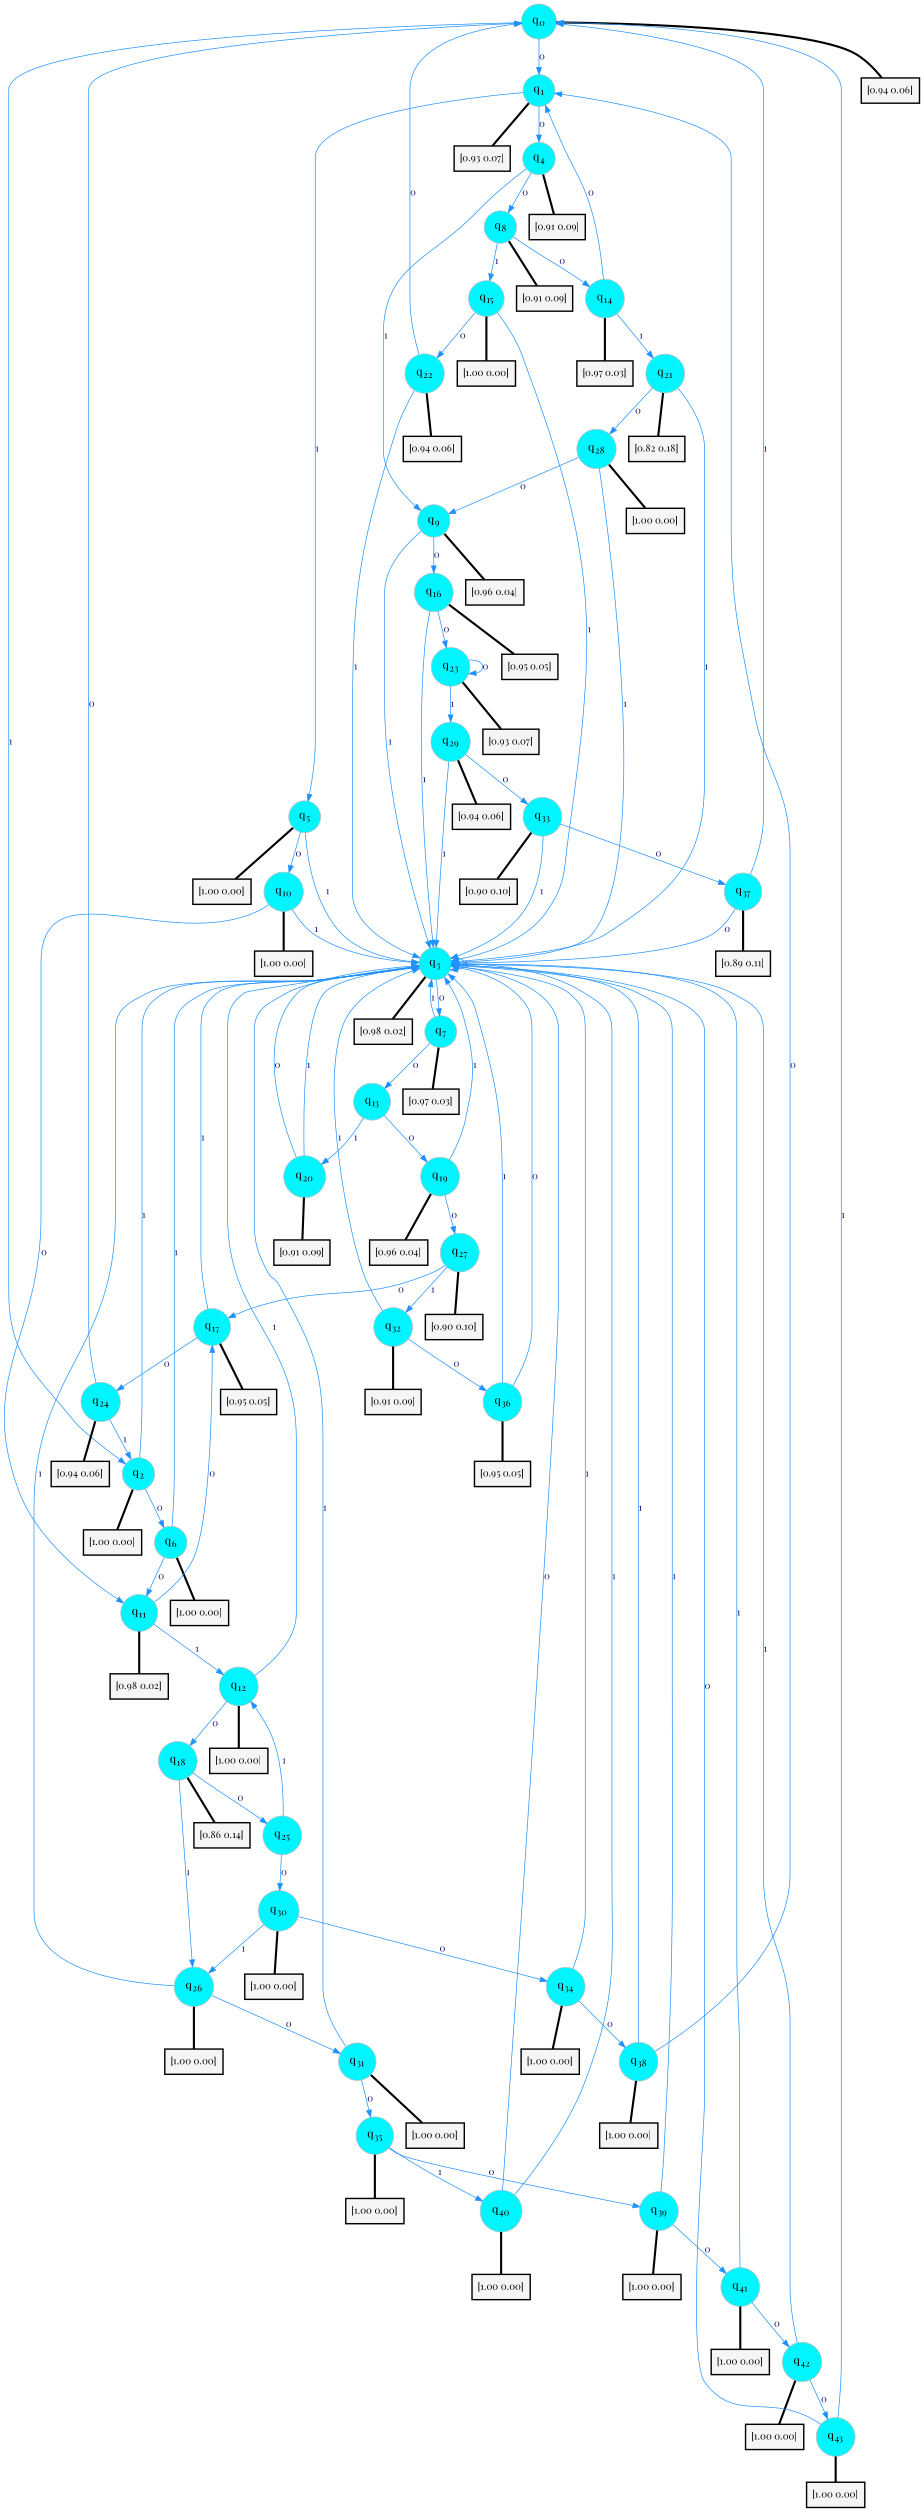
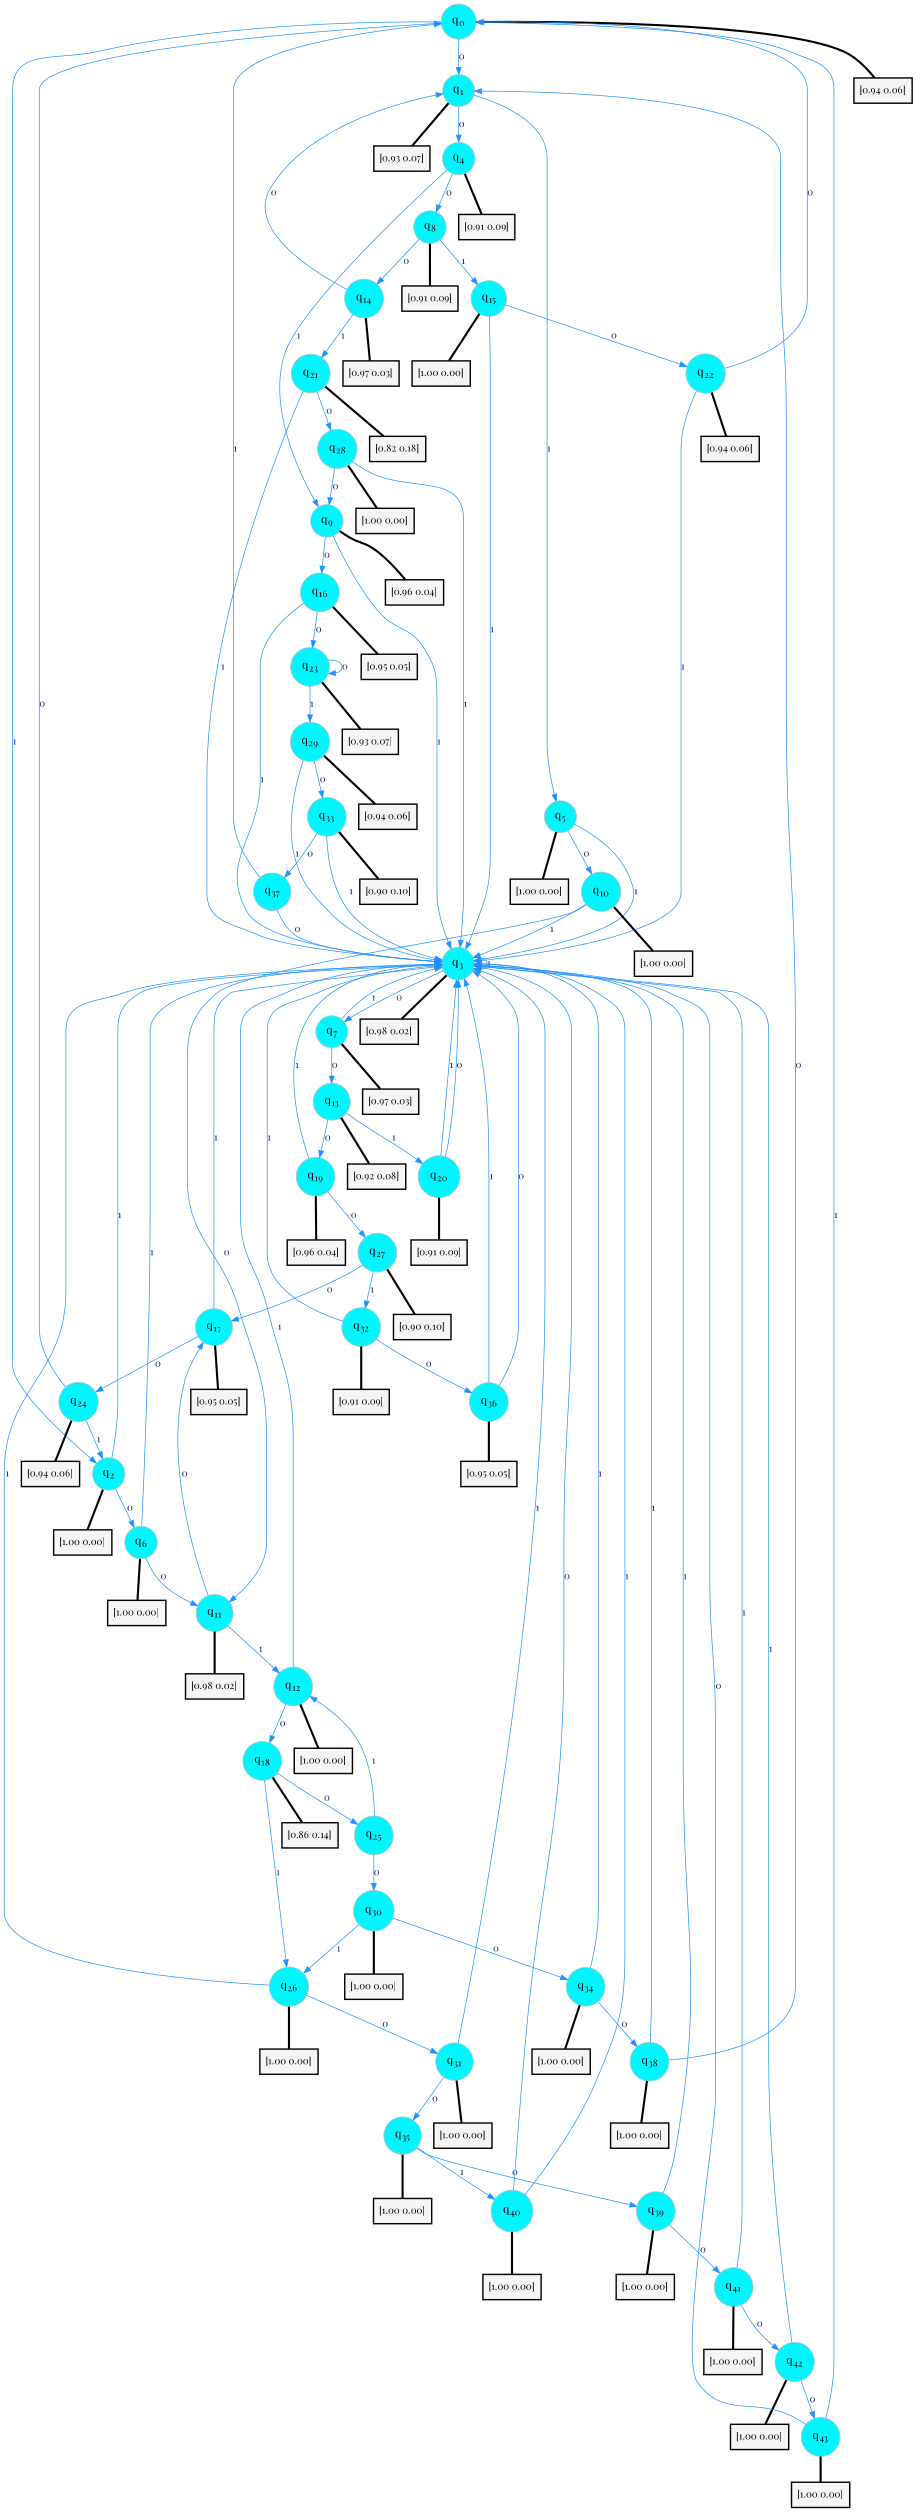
node "[0.89 0.11]": removed
node "[0.92 0.08]": added
